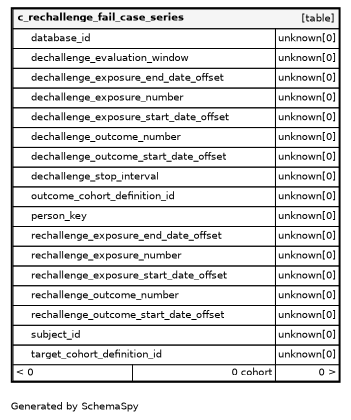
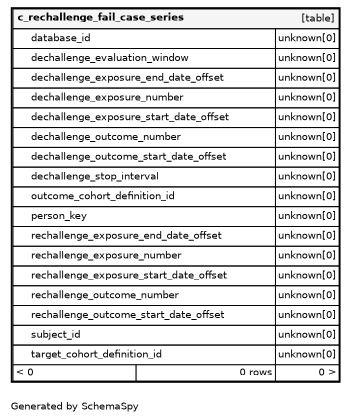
node "c_rechallenge_fail_case_series": text "0 cohort" -> "0 rows"
